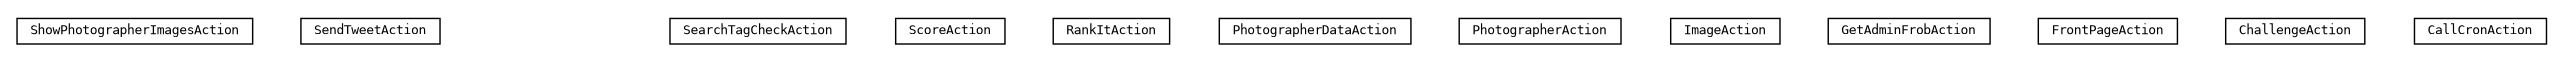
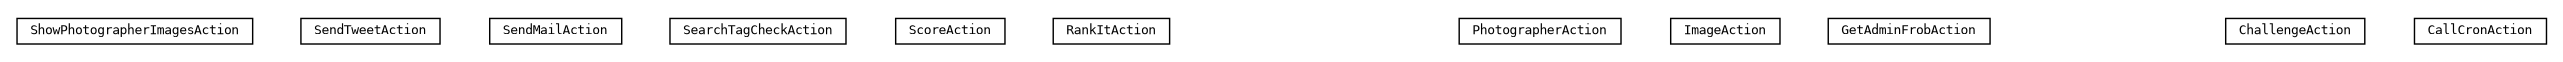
node "SendMailAction": added
node "PhotographerDataAction": removed
node "FrontPageAction": removed
